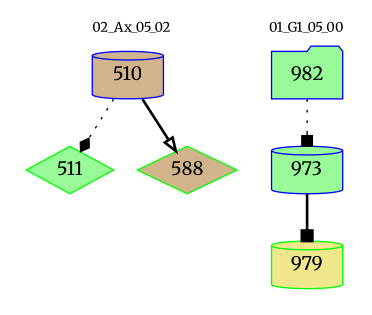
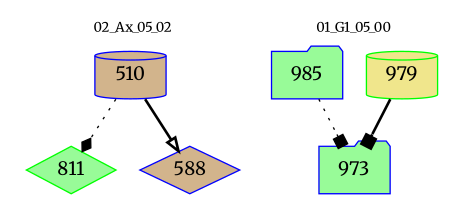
node "982": label "982" -> "985"
node "511": label "511" -> "811"
node "588": color green -> blue
node "973": shape cylinder -> folder
edge "973" -> "979": reversed
